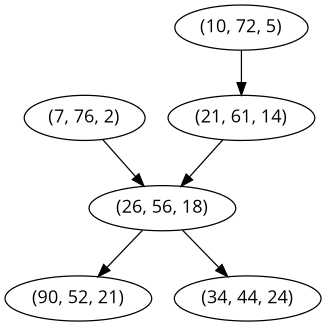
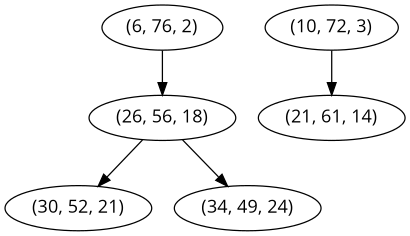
node "(10, 72, 5)": label "(10, 72, 5)" -> "(10, 72, 3)"
node "(7, 76, 2)": label "(7, 76, 2)" -> "(6, 76, 2)"
edge "(21, 61, 14)" -> "(26, 56, 18)": removed
node "(90, 52, 21)": label "(90, 52, 21)" -> "(30, 52, 21)"
node "(34, 44, 24)": label "(34, 44, 24)" -> "(34, 49, 24)"
